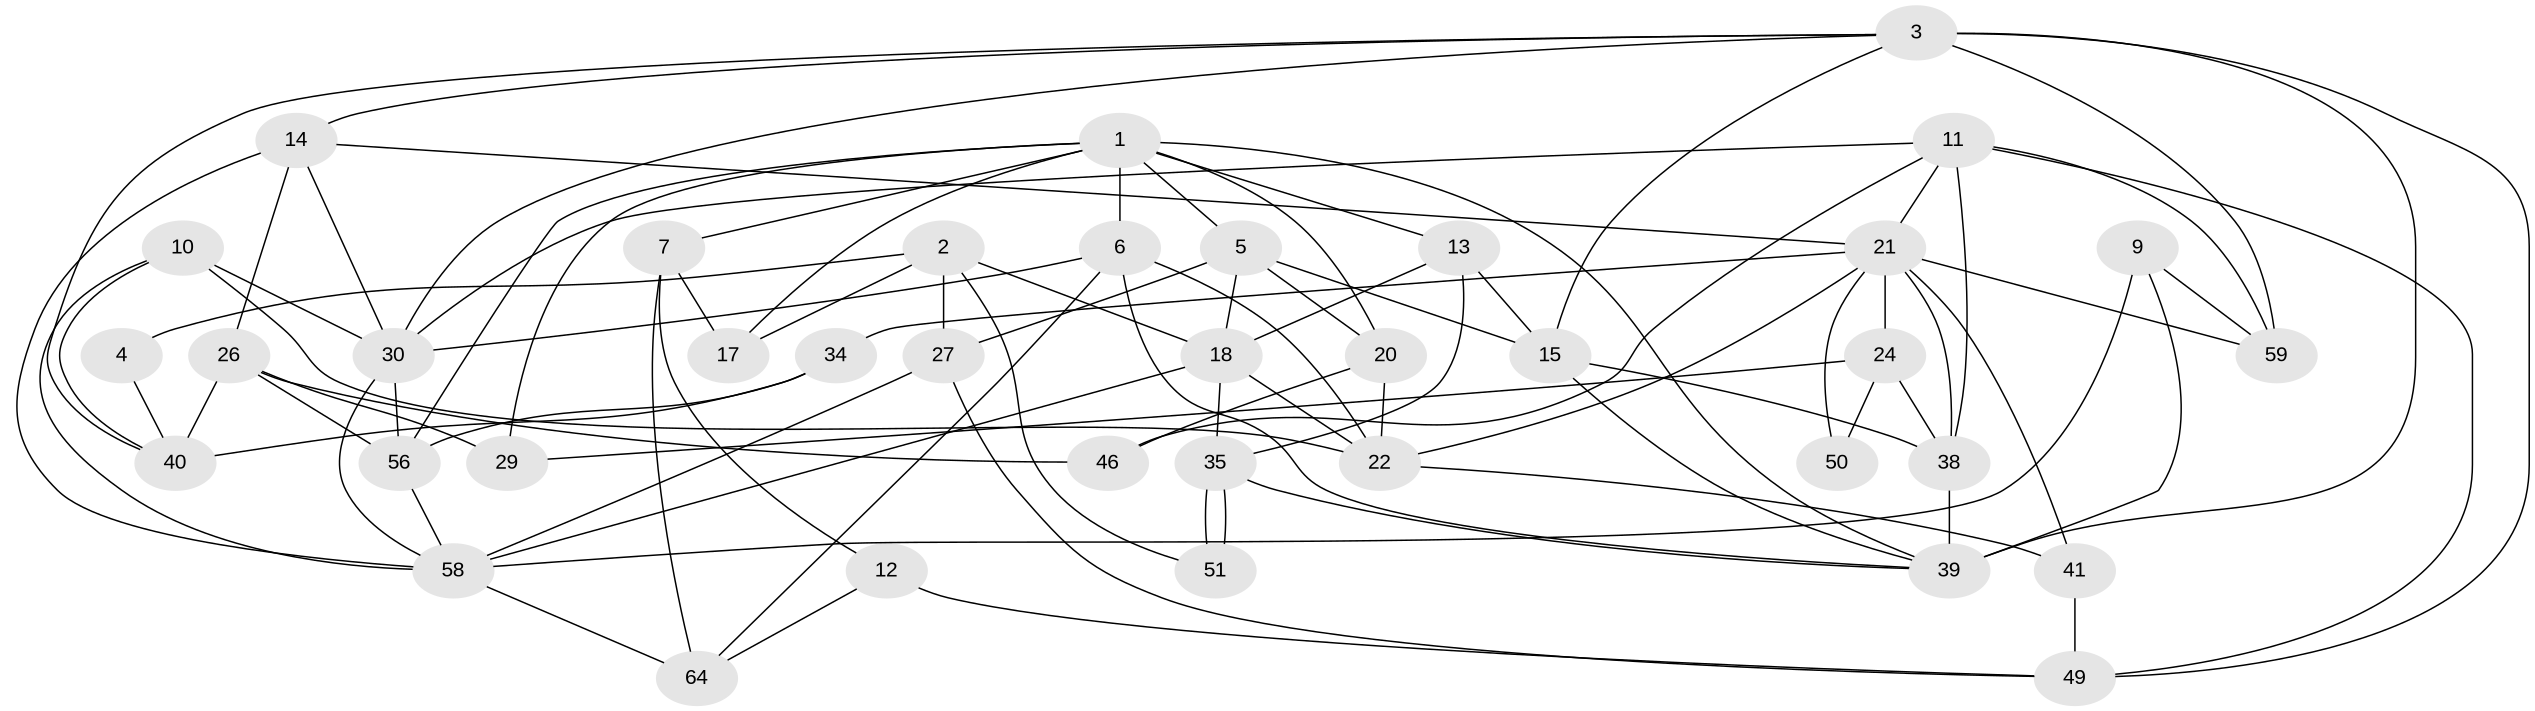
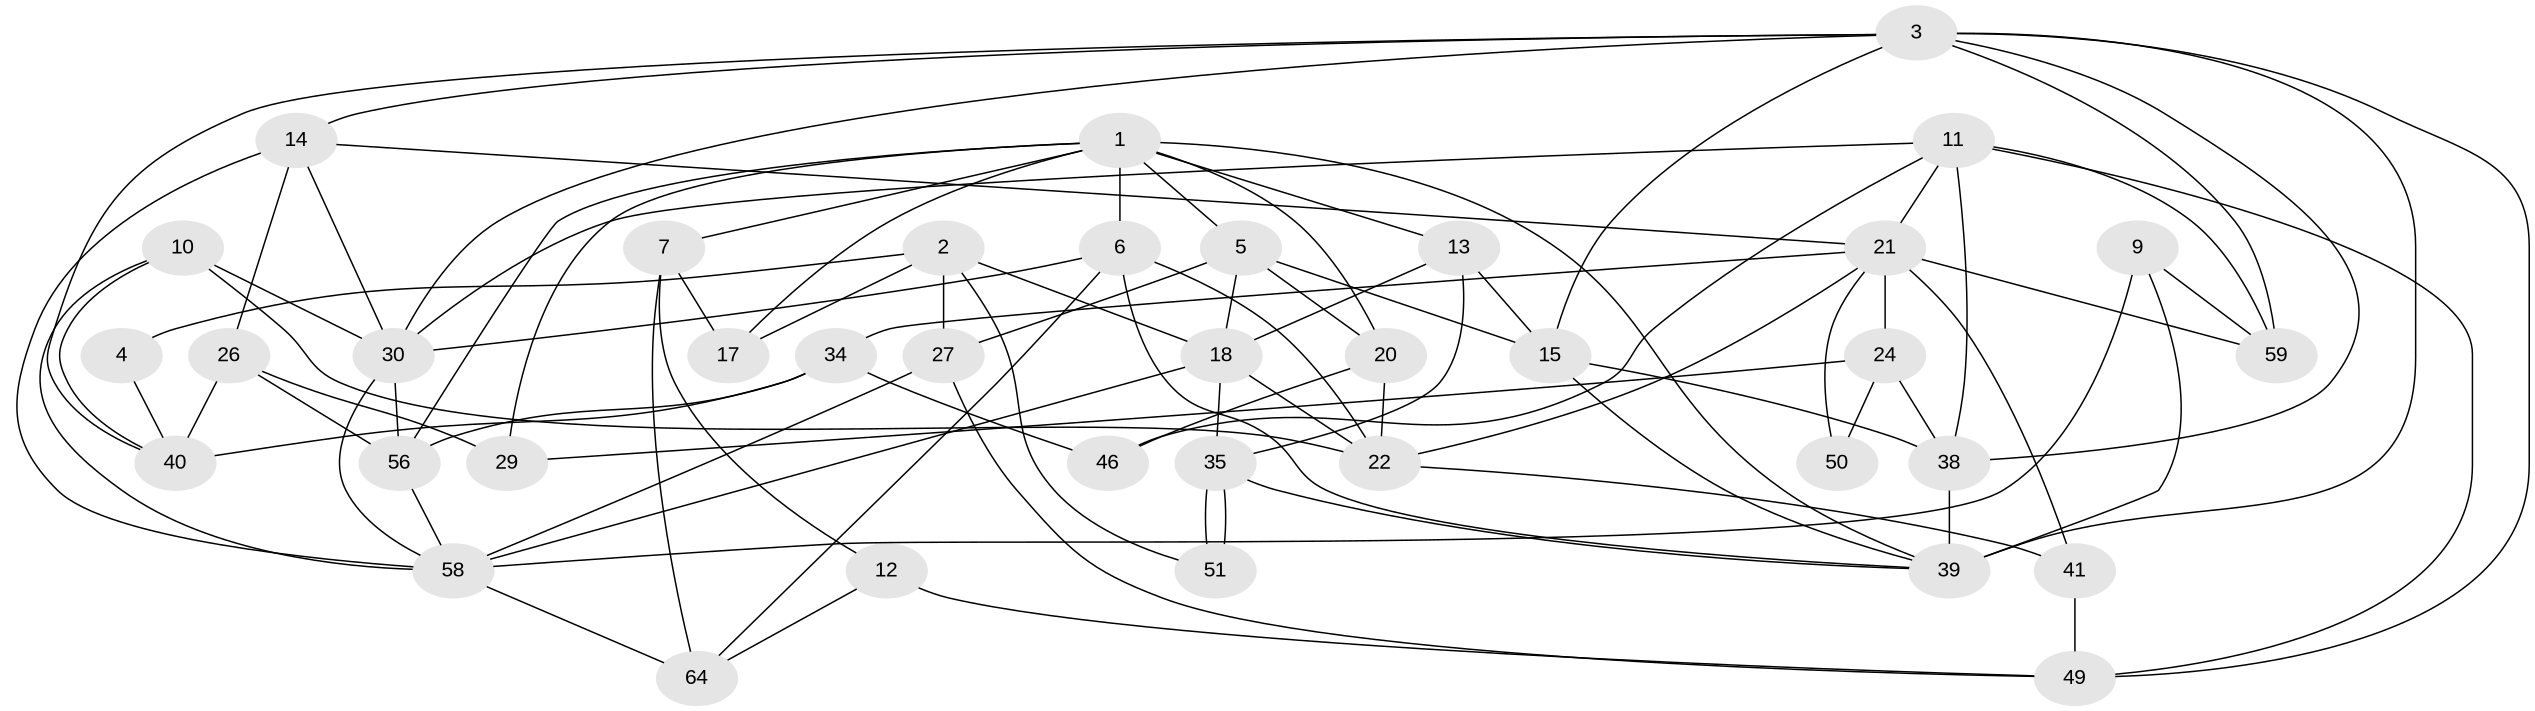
edge "21" -- "38": now "3" -- "38"
edge "26" -- "46": now "34" -- "46"
